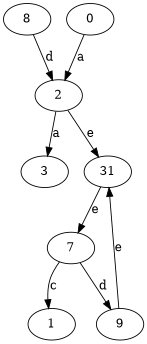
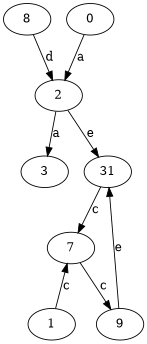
edge "31" -> "7": label "e" -> "c"
edge "7" -> "1": reversed
edge "7" -> "9": label "d" -> "c"
